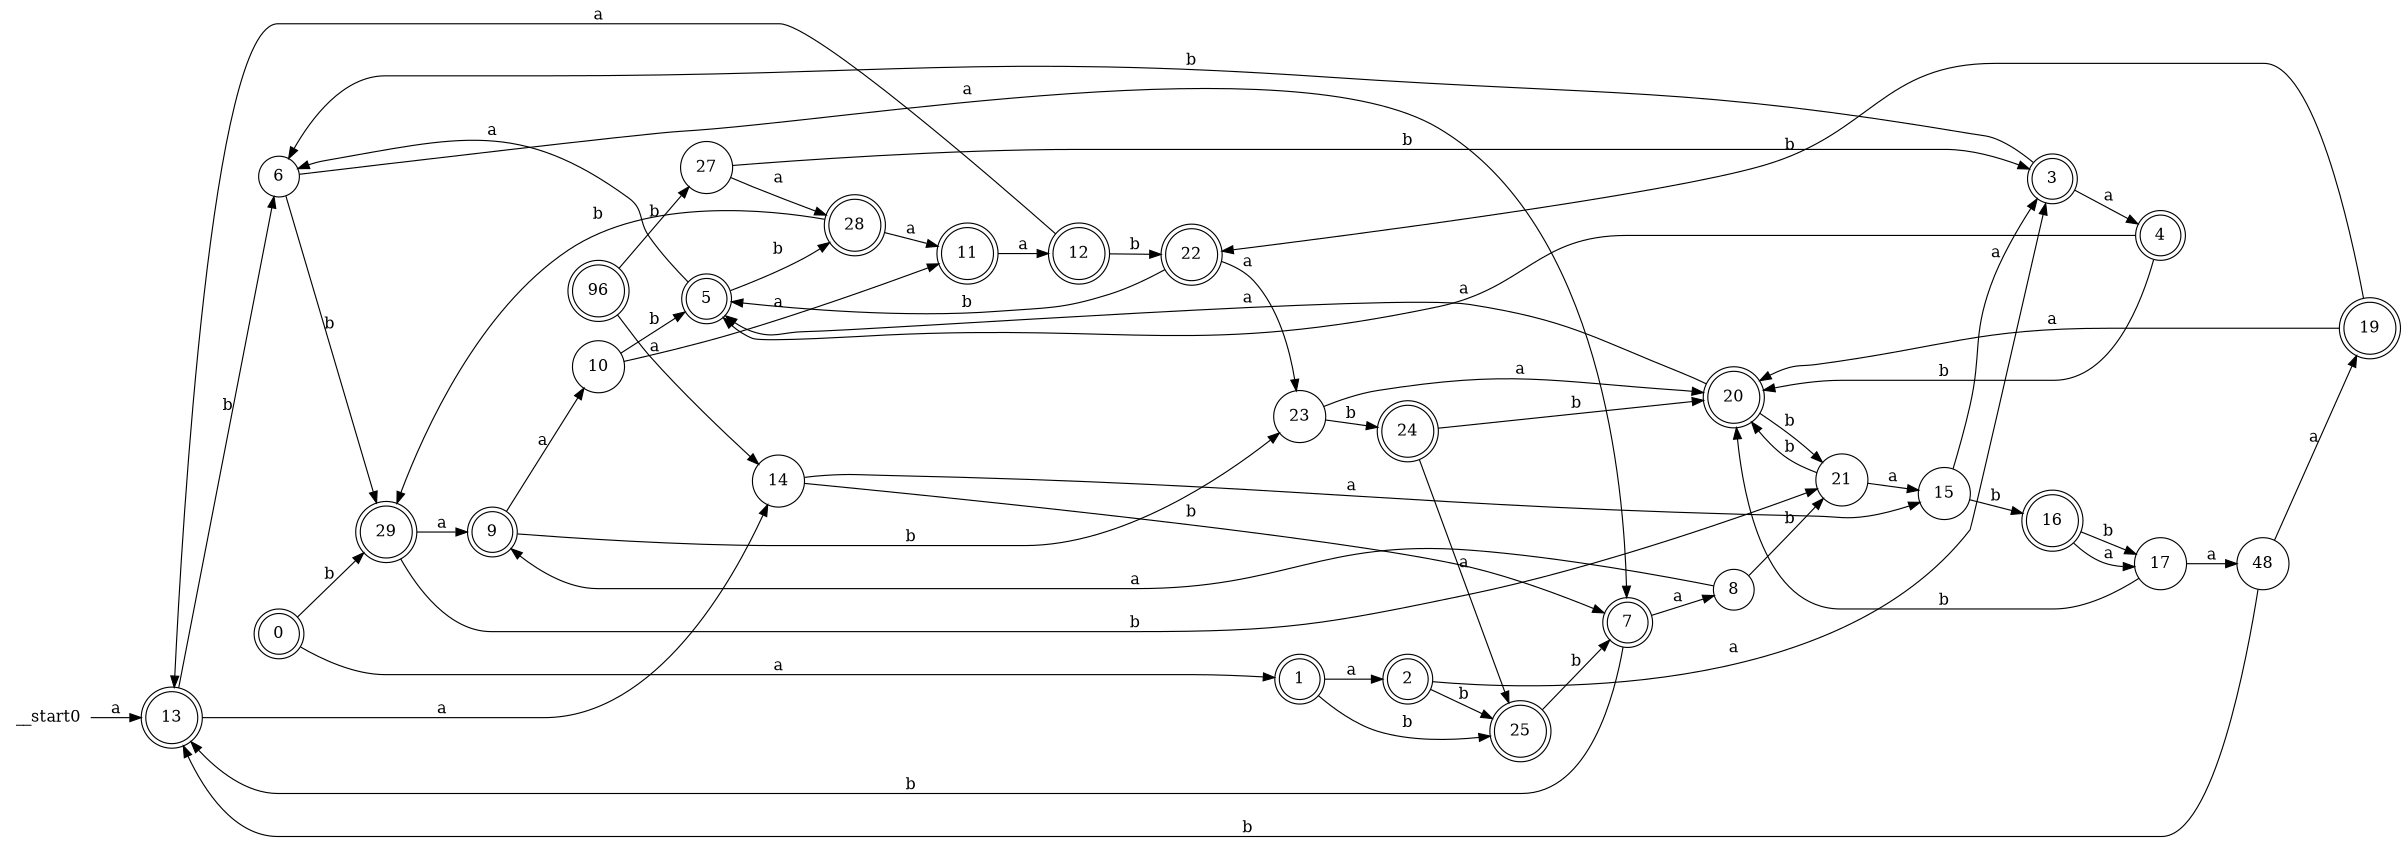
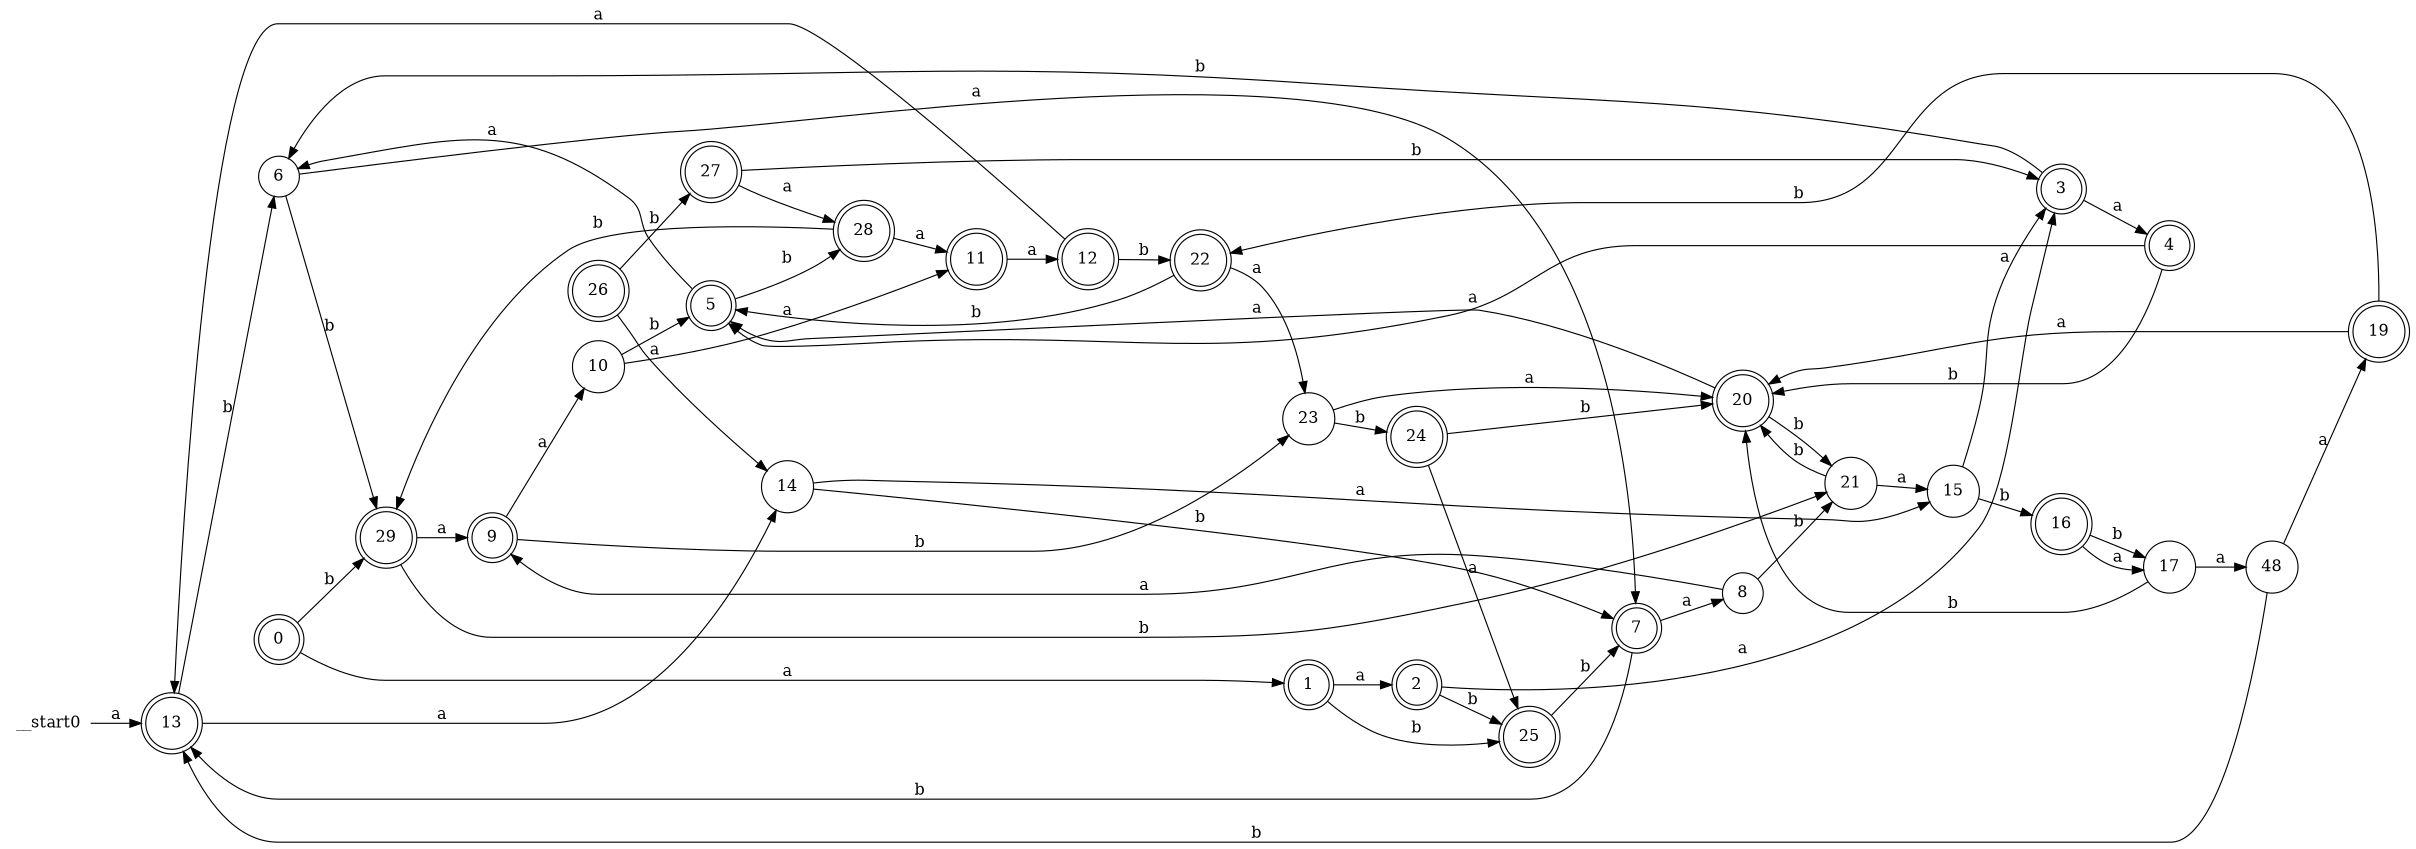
node "27": shape circle -> doublecircle
node "96": label "96" -> "26"
